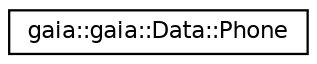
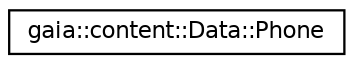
node "gaia::gaia::Data::Phone": label "gaia::gaia::Data::Phone" -> "gaia::content::Data::Phone"
